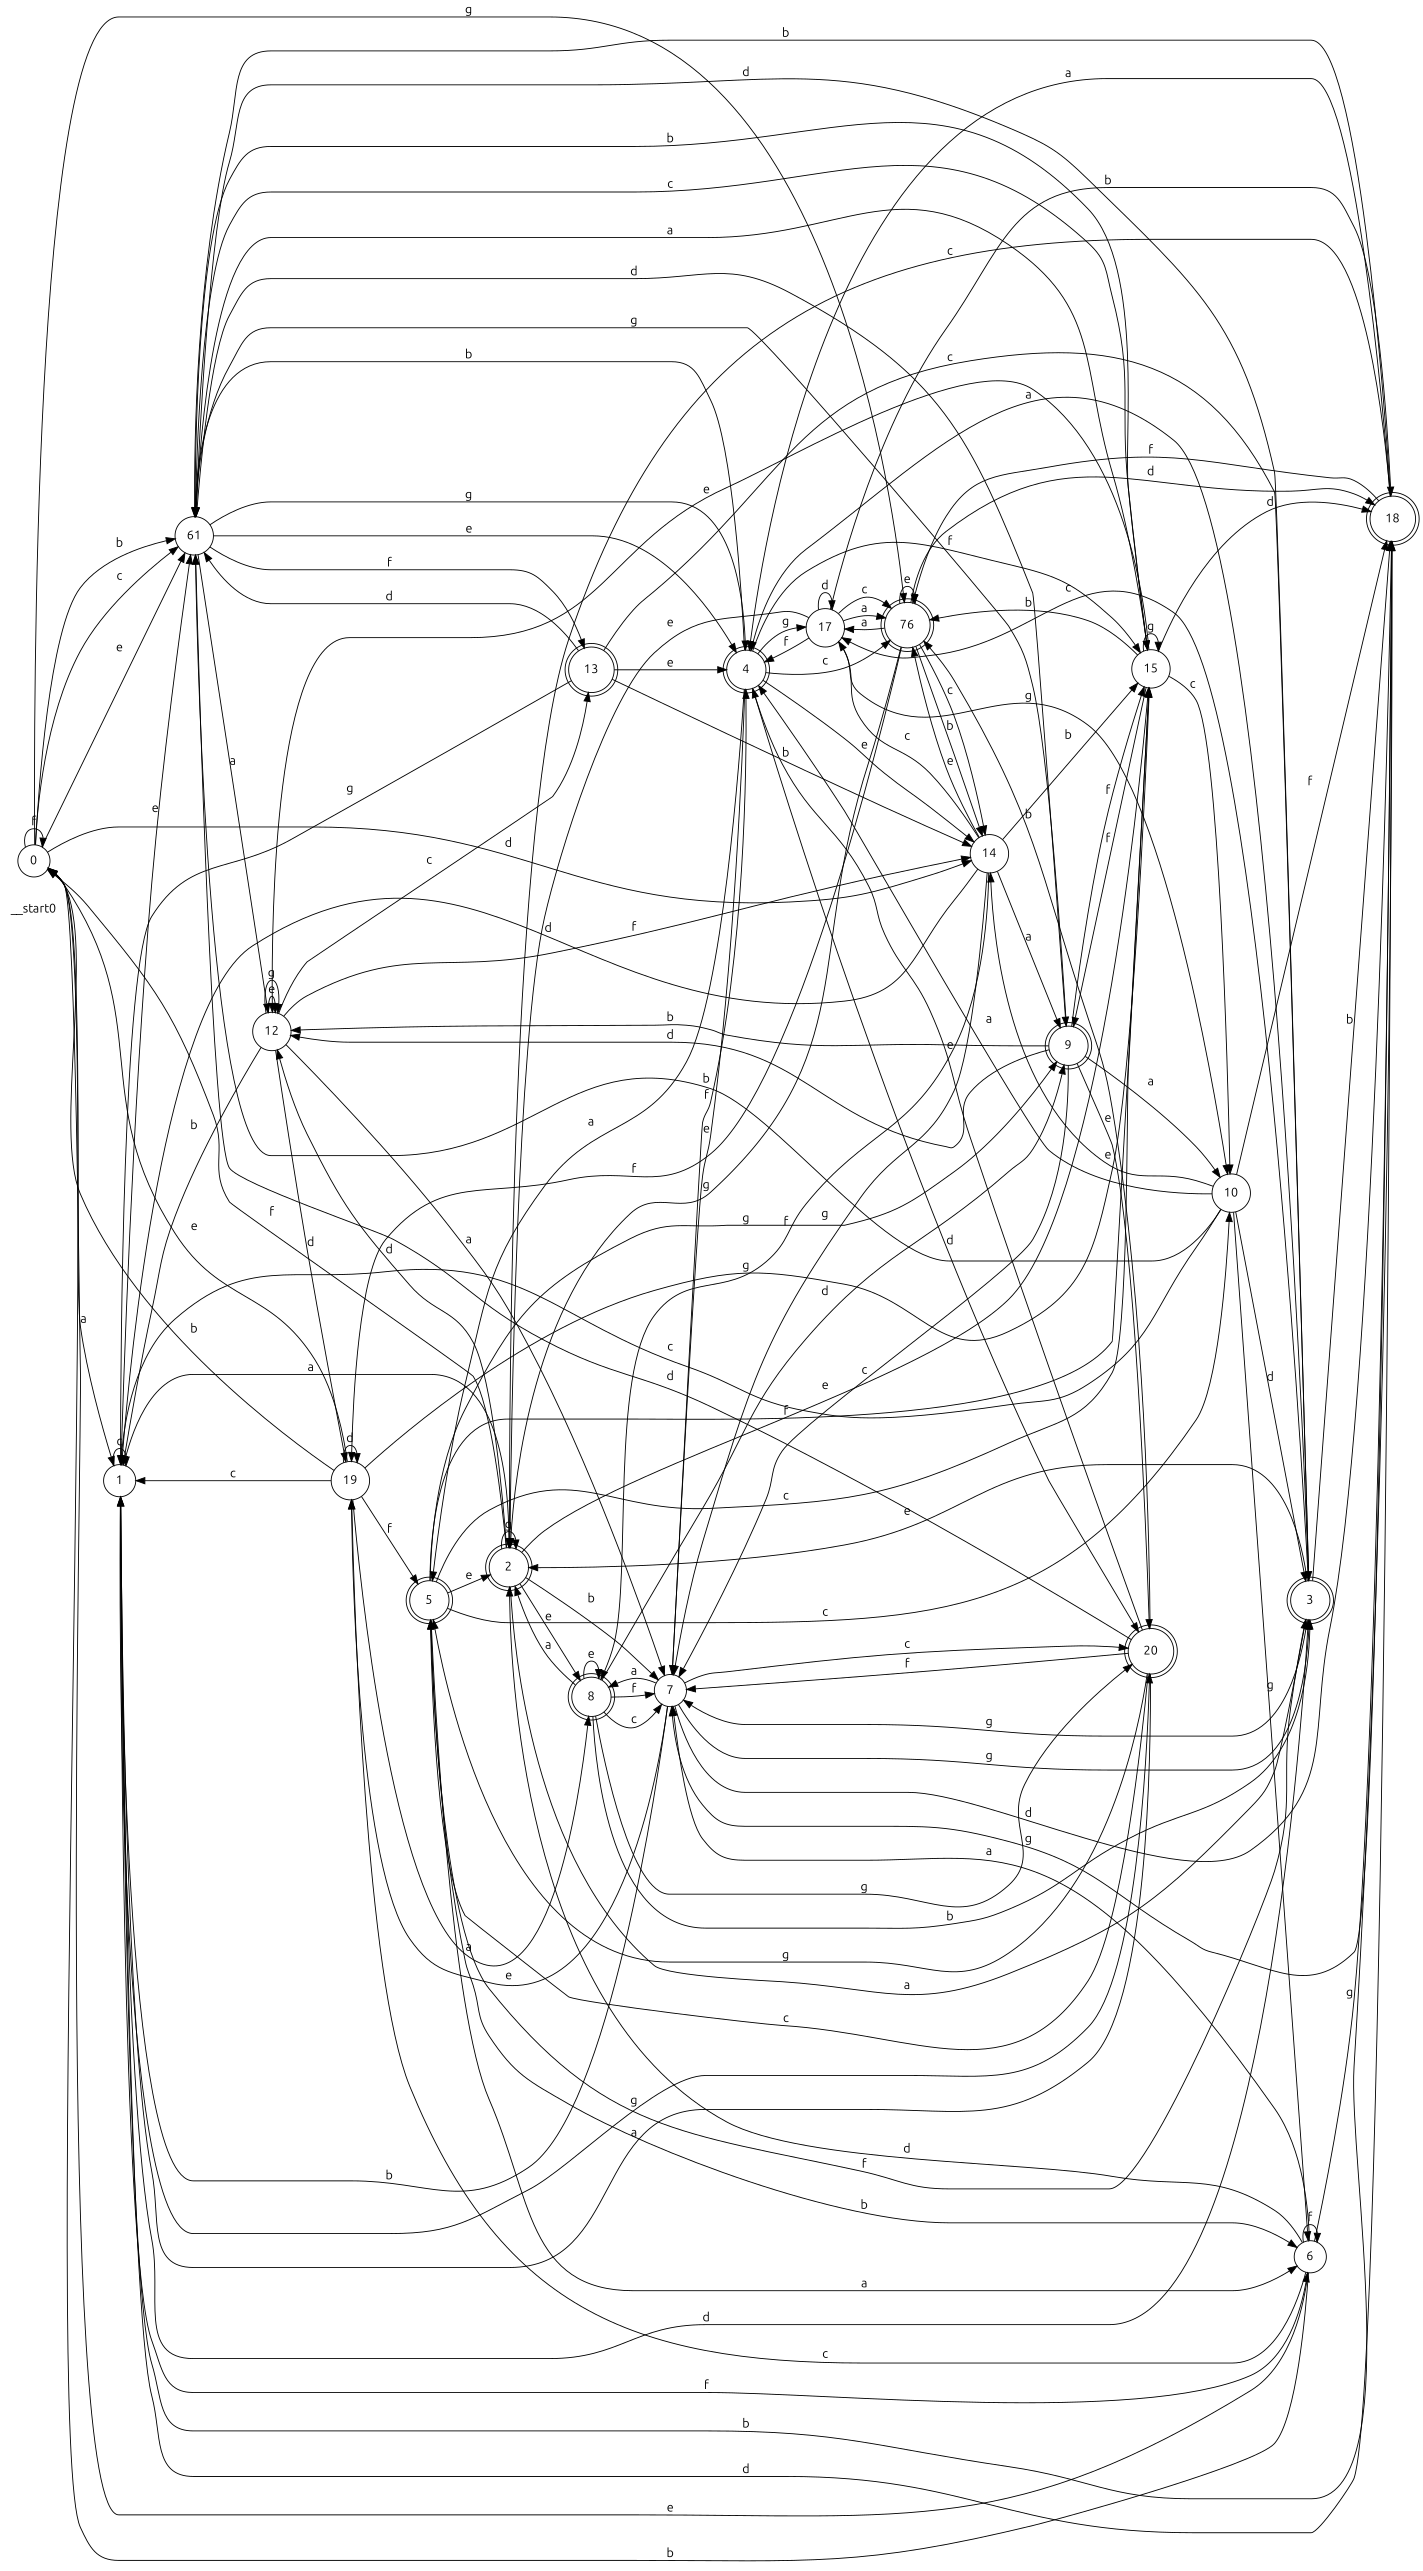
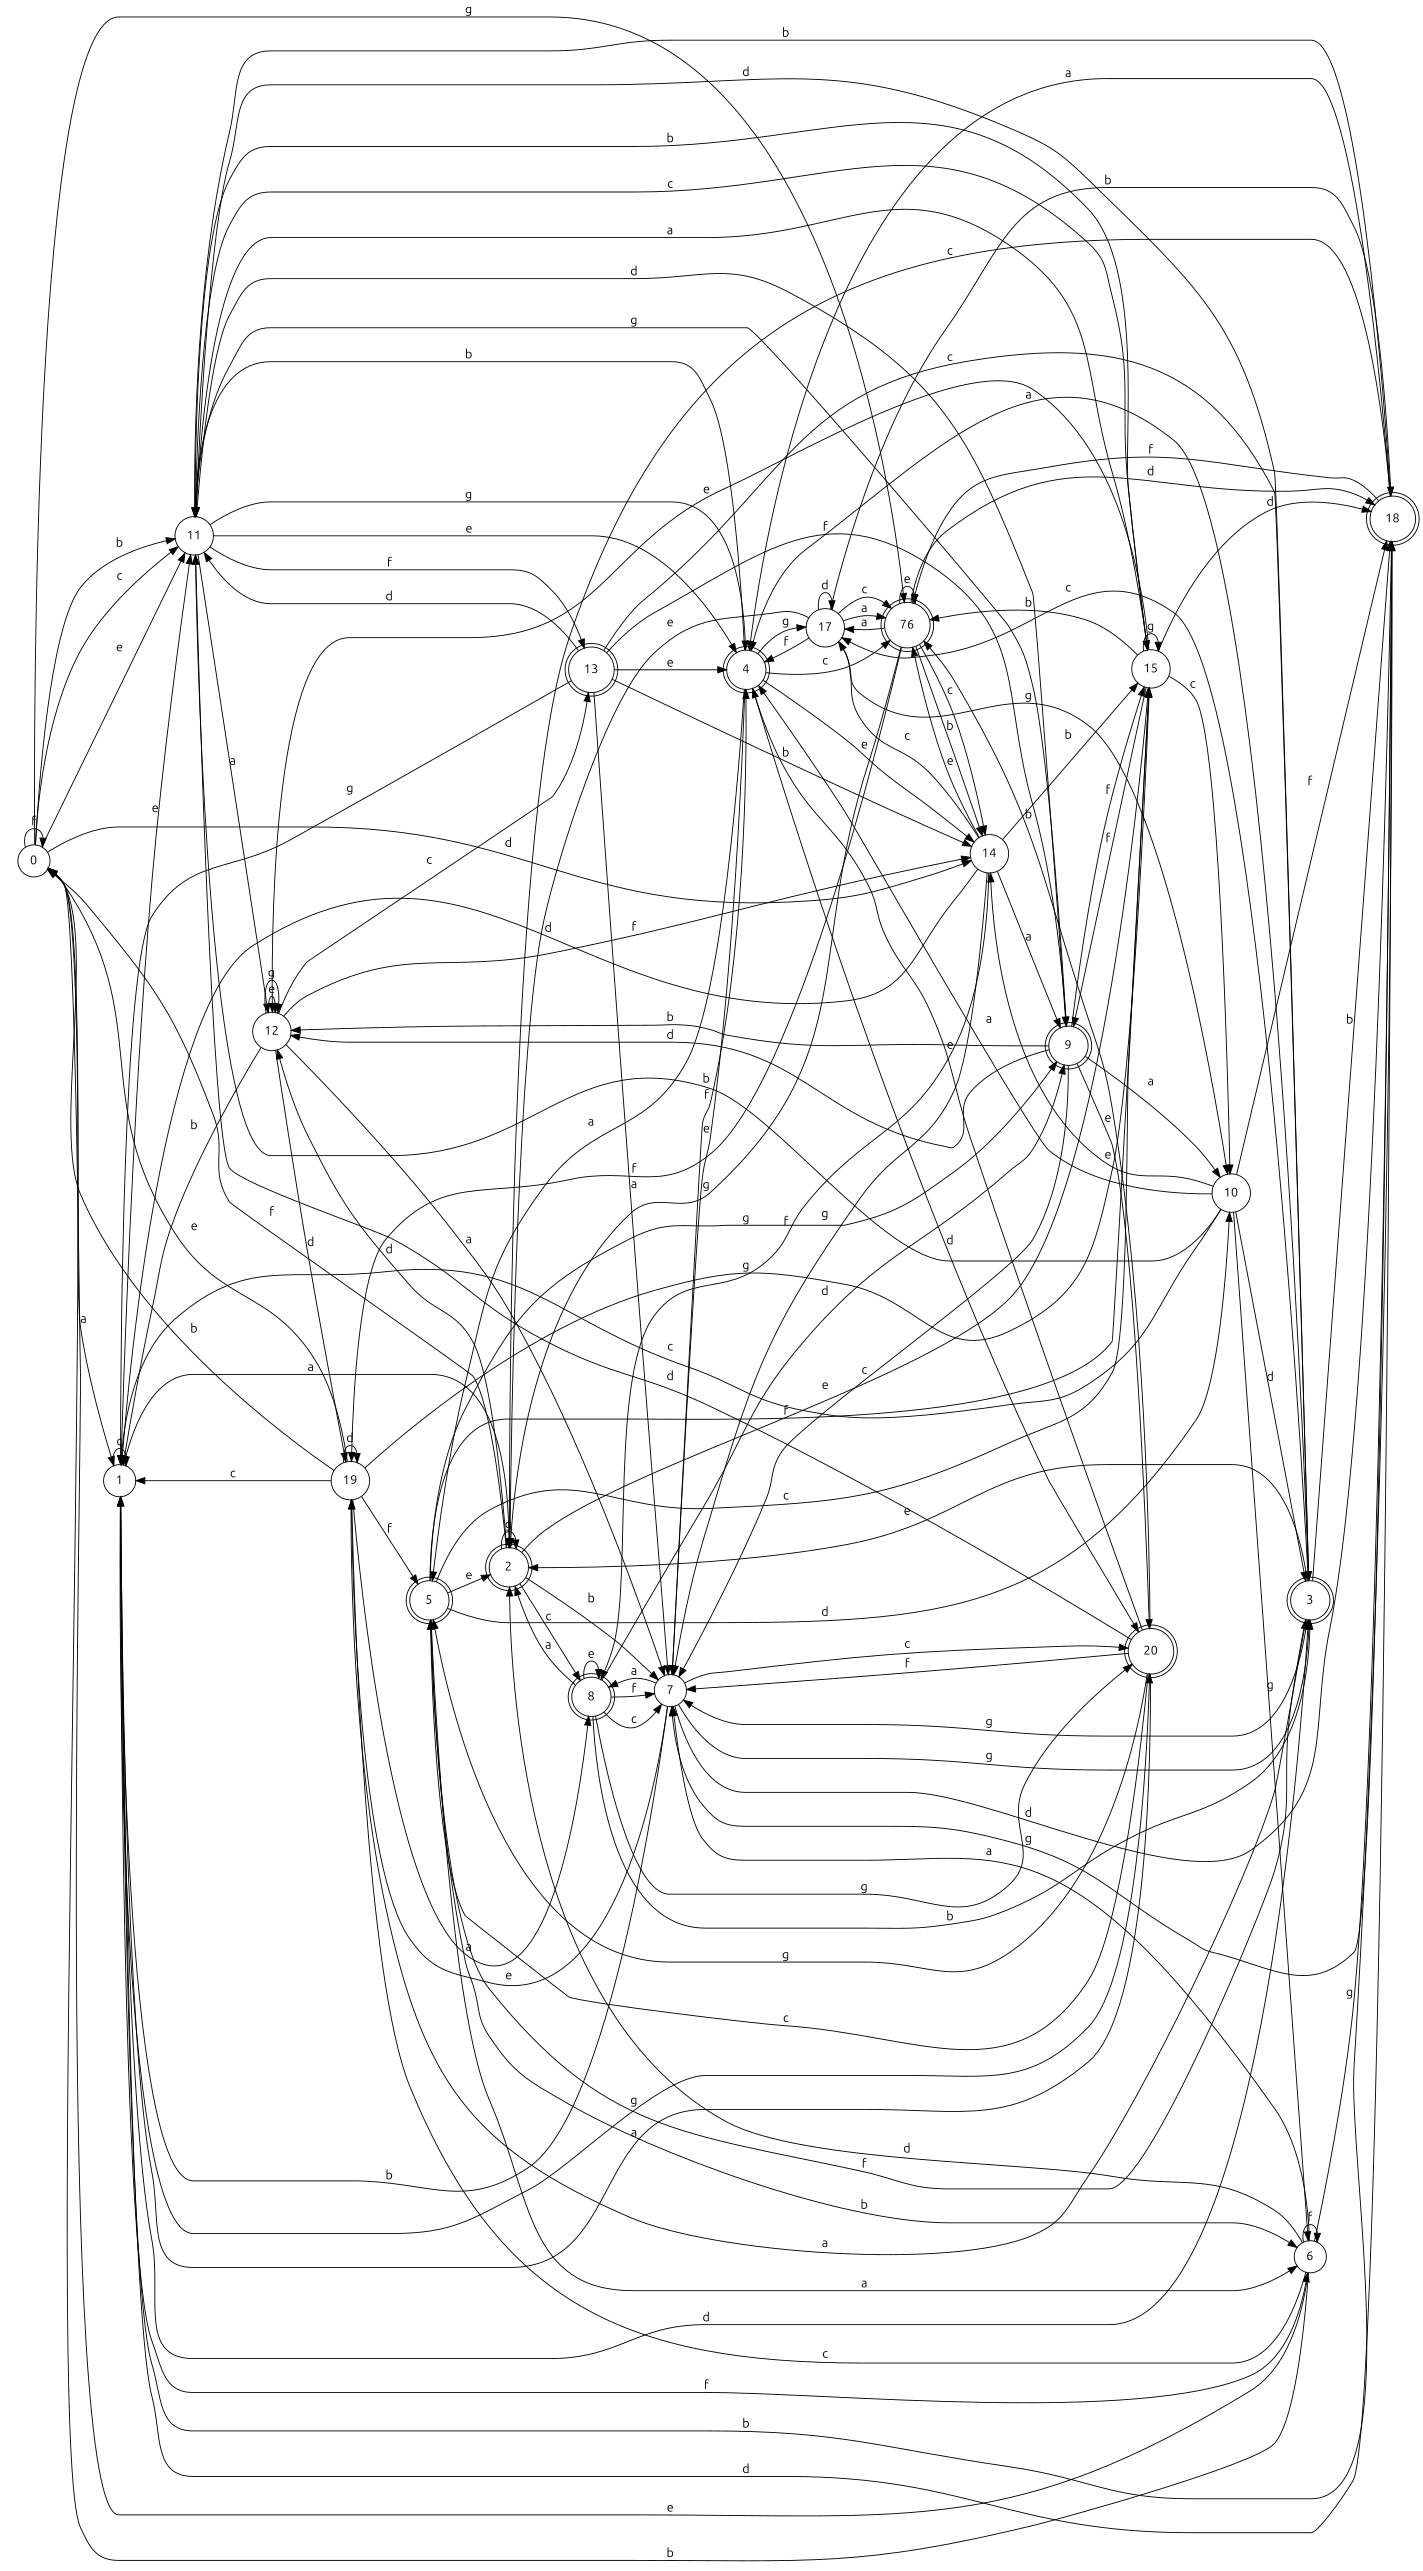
node "61": label "61" -> "11"
edge "4" -> "15": removed, label "f"
edge "13" -> "9": added, label "f"
node "__start0": removed
edge "13" -> "7": added, label "a"
edge "5" -> "10": label "c" -> "d"
edge "2" -> "8": label "e" -> "c"
edge "2" -> "3": now "19" -> "3"
